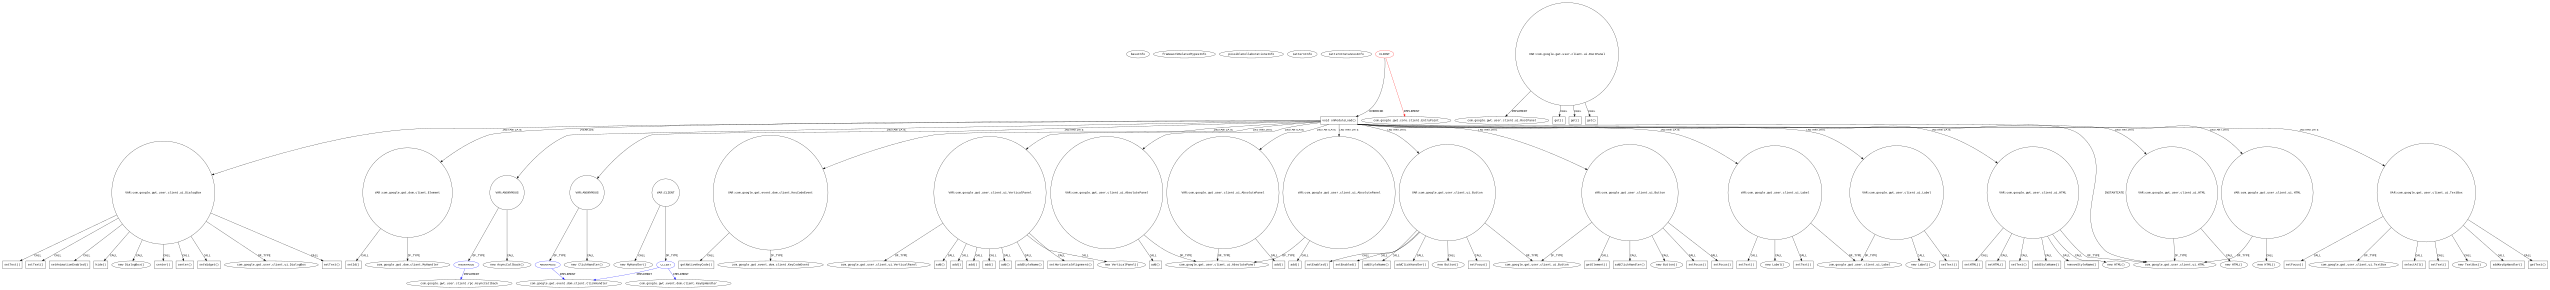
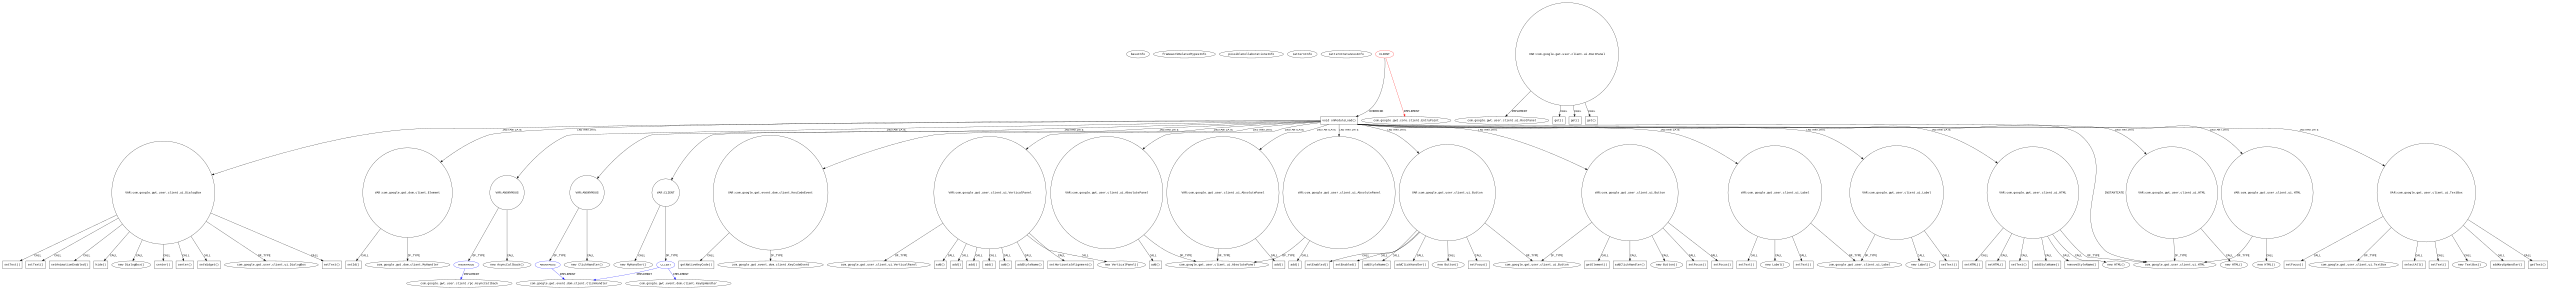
edge "void onModuleLoad()" -> "VAR:com.google.gwt.dom.client.Element": label "OVERRIDE" -> "INSTANTIATE"
edge "void onModuleLoad()" -> "VAR:CLIENT": added, label "INSTANTIATE"
